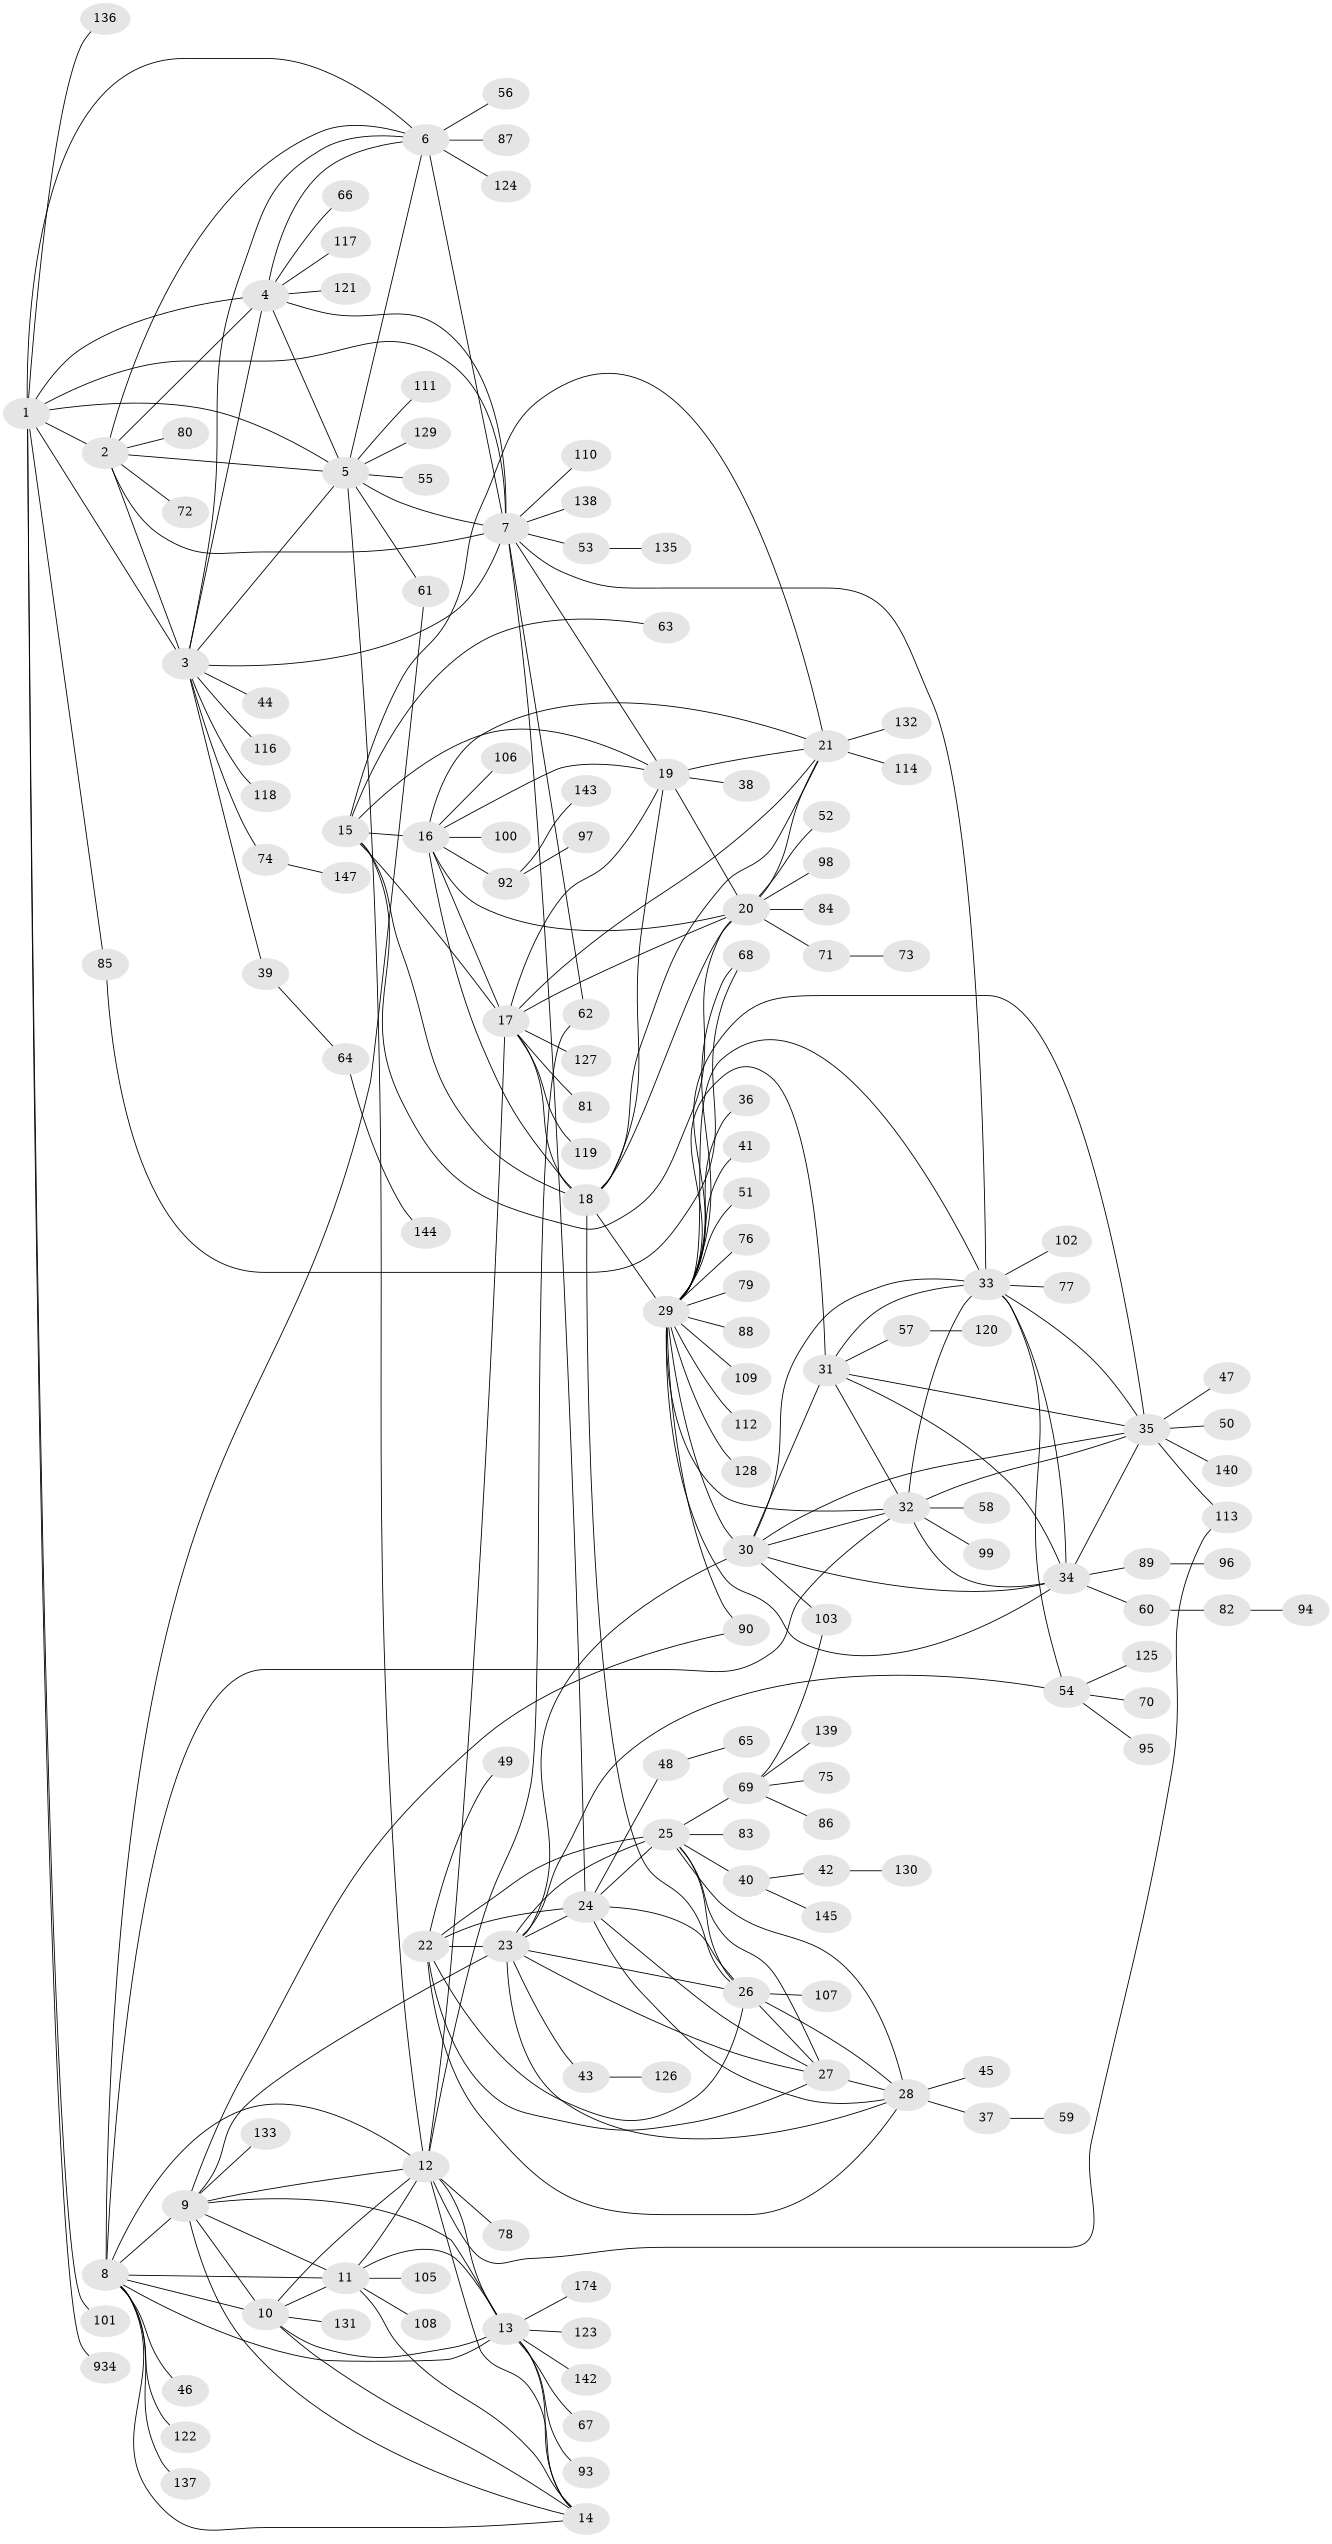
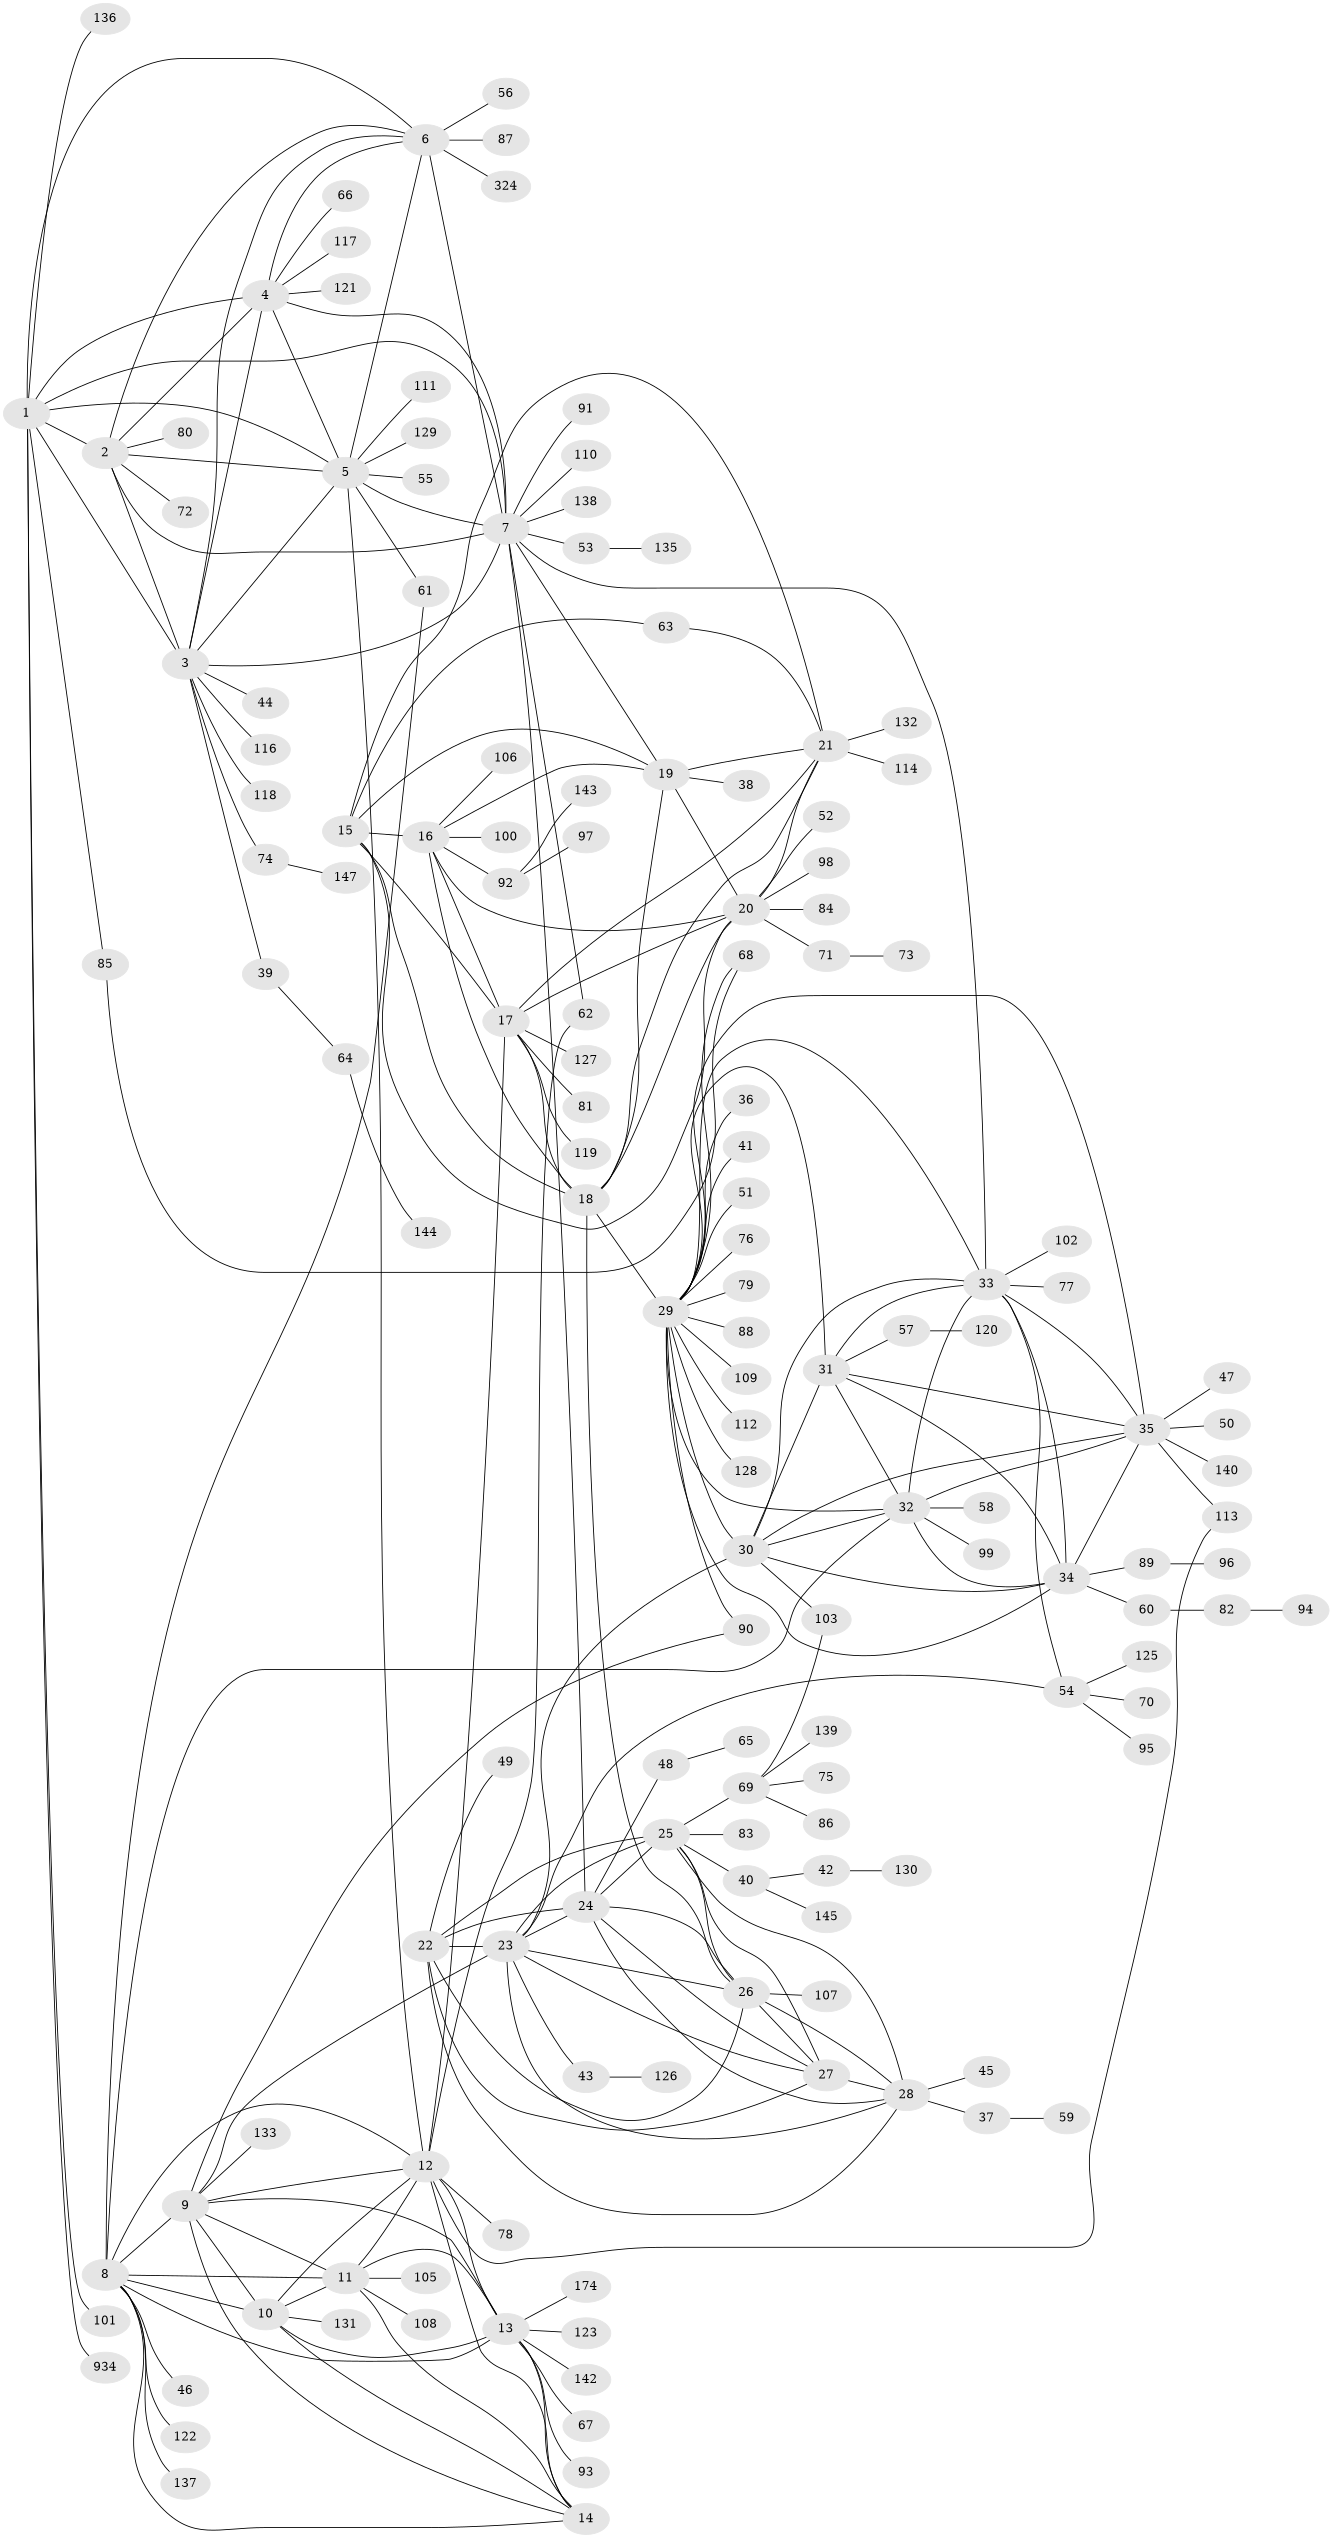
node "124": label "124" -> "324"
node "91": added
edge "21" -- "16": now "21" -- "63"
edge "19" -- "17": removed
